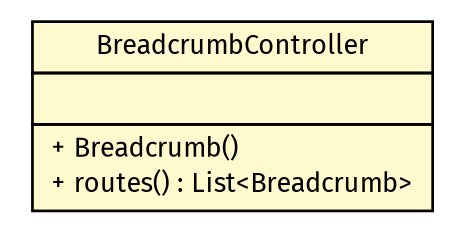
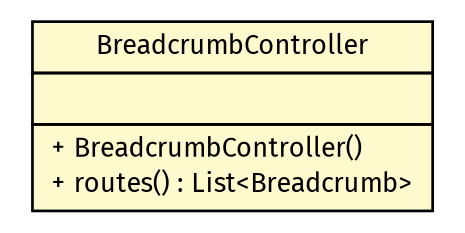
node "BreadcrumbController": text "+ Breadcrumb()" -> "+ BreadcrumbController()"
